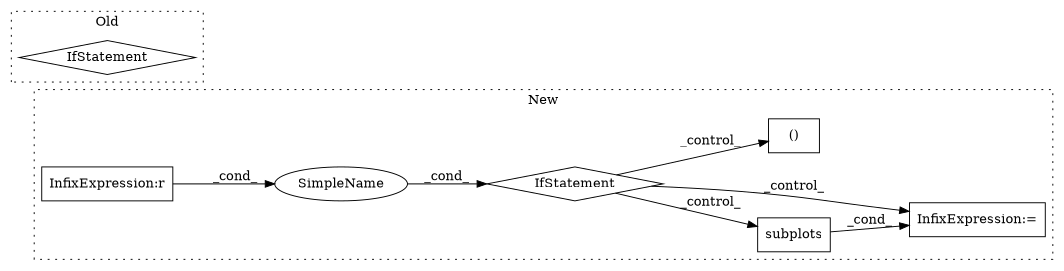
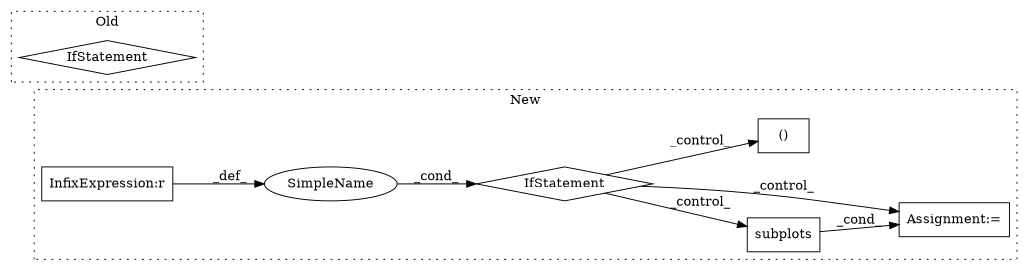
edge "InfixExpression:r" -> "SimpleName": label "_cond_" -> "_def_"
node "InfixExpression:=": label "InfixExpression:=" -> "Assignment:="
